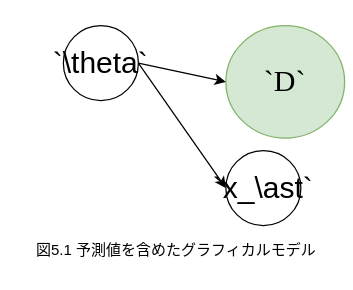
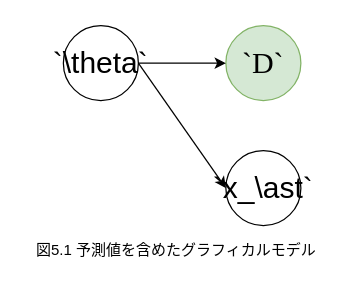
node "`D`": size 119x113 -> 75x75
